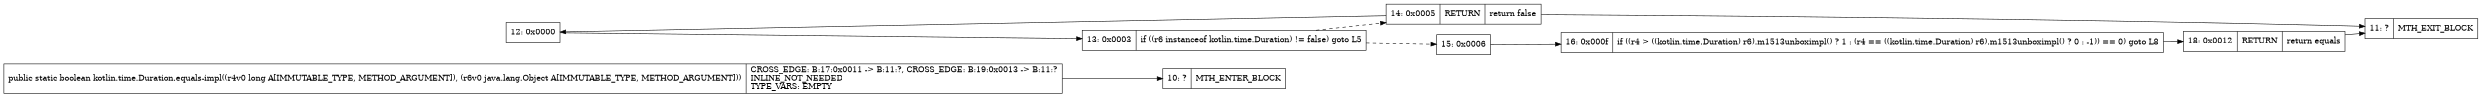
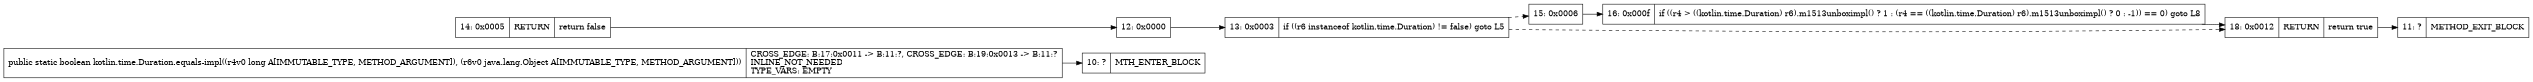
edge "14: 0x0005" -> "11: ?": removed
edge "13: 0x0003" -> "14: 0x0005": now "13: 0x0003" -> "18: 0x0012"
node "11: ?": text "MTH_EXIT_BLOCK" -> "METHOD_EXIT_BLOCK"
node "18: 0x0012": text "return equals" -> "return true"
